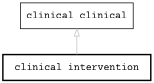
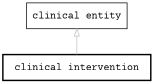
node "clinical clinical": label "clinical clinical" -> "clinical entity"
